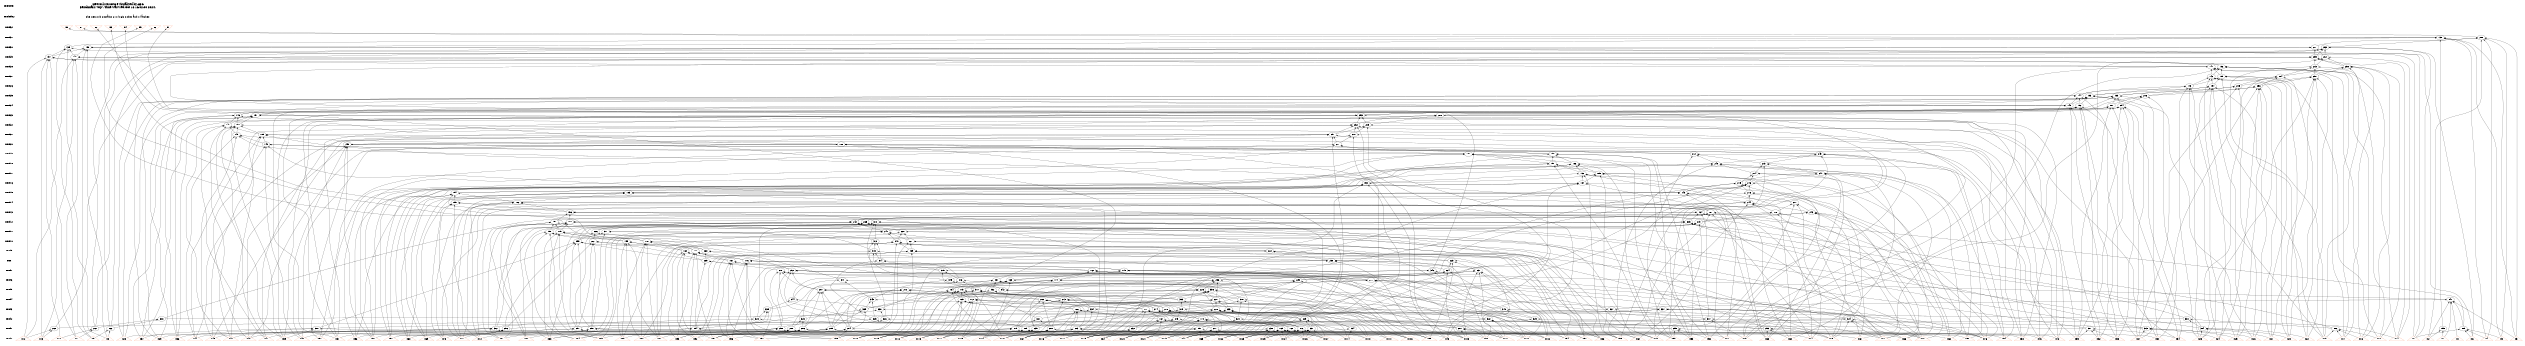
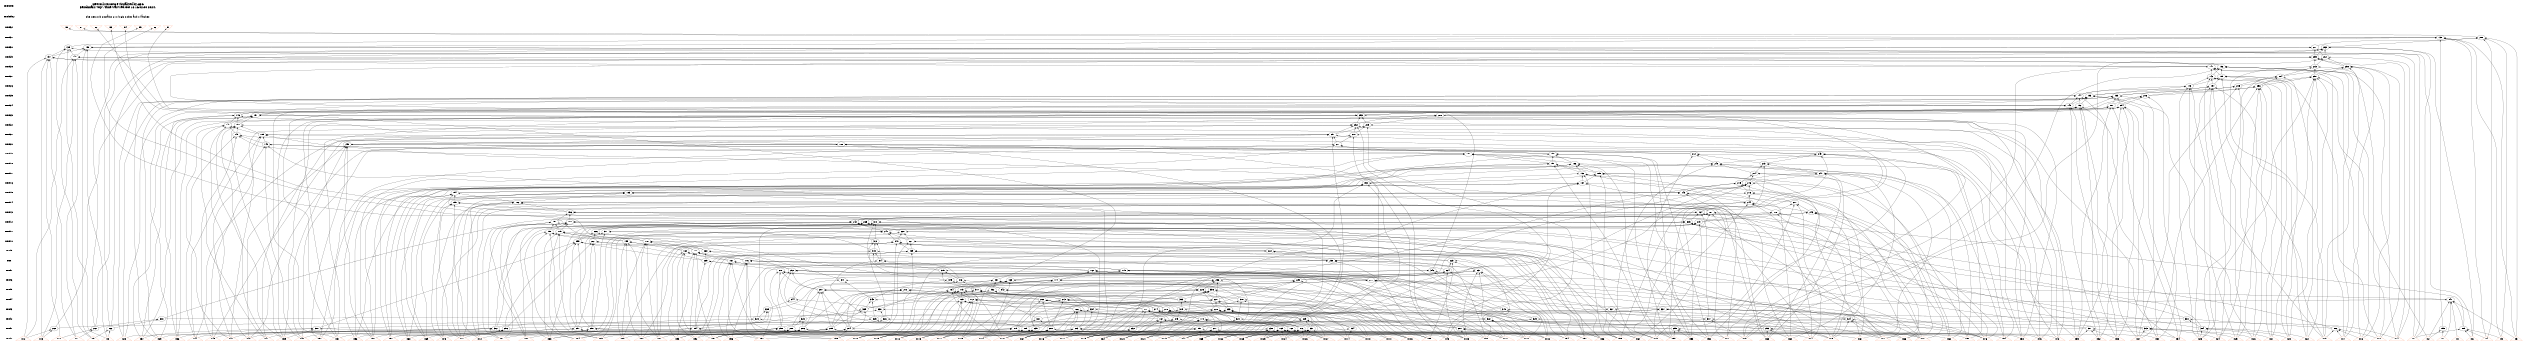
edge "A2" -> "200": now "A2" -> "257"
